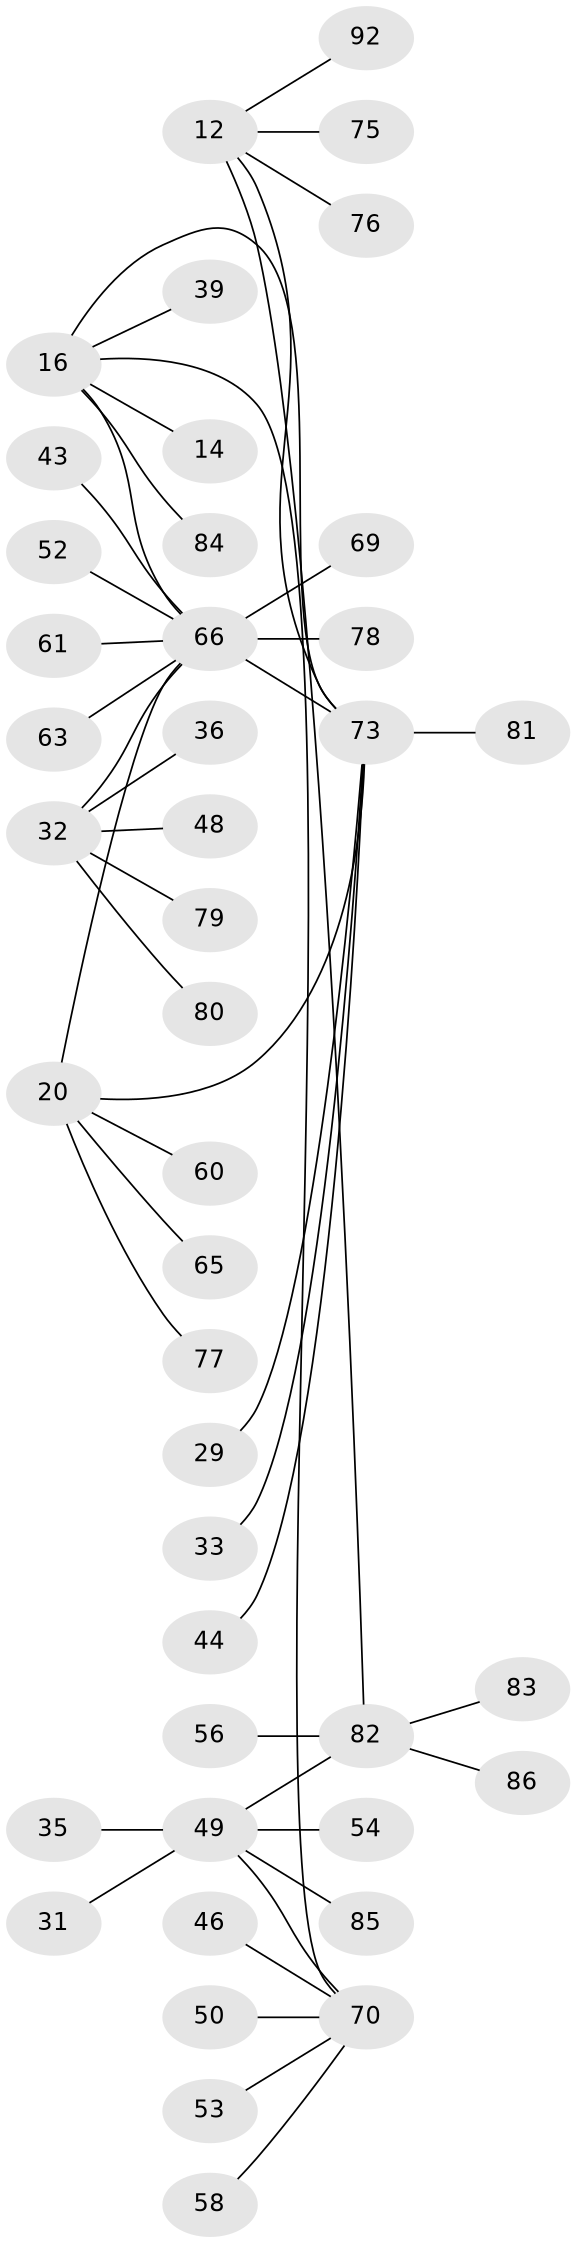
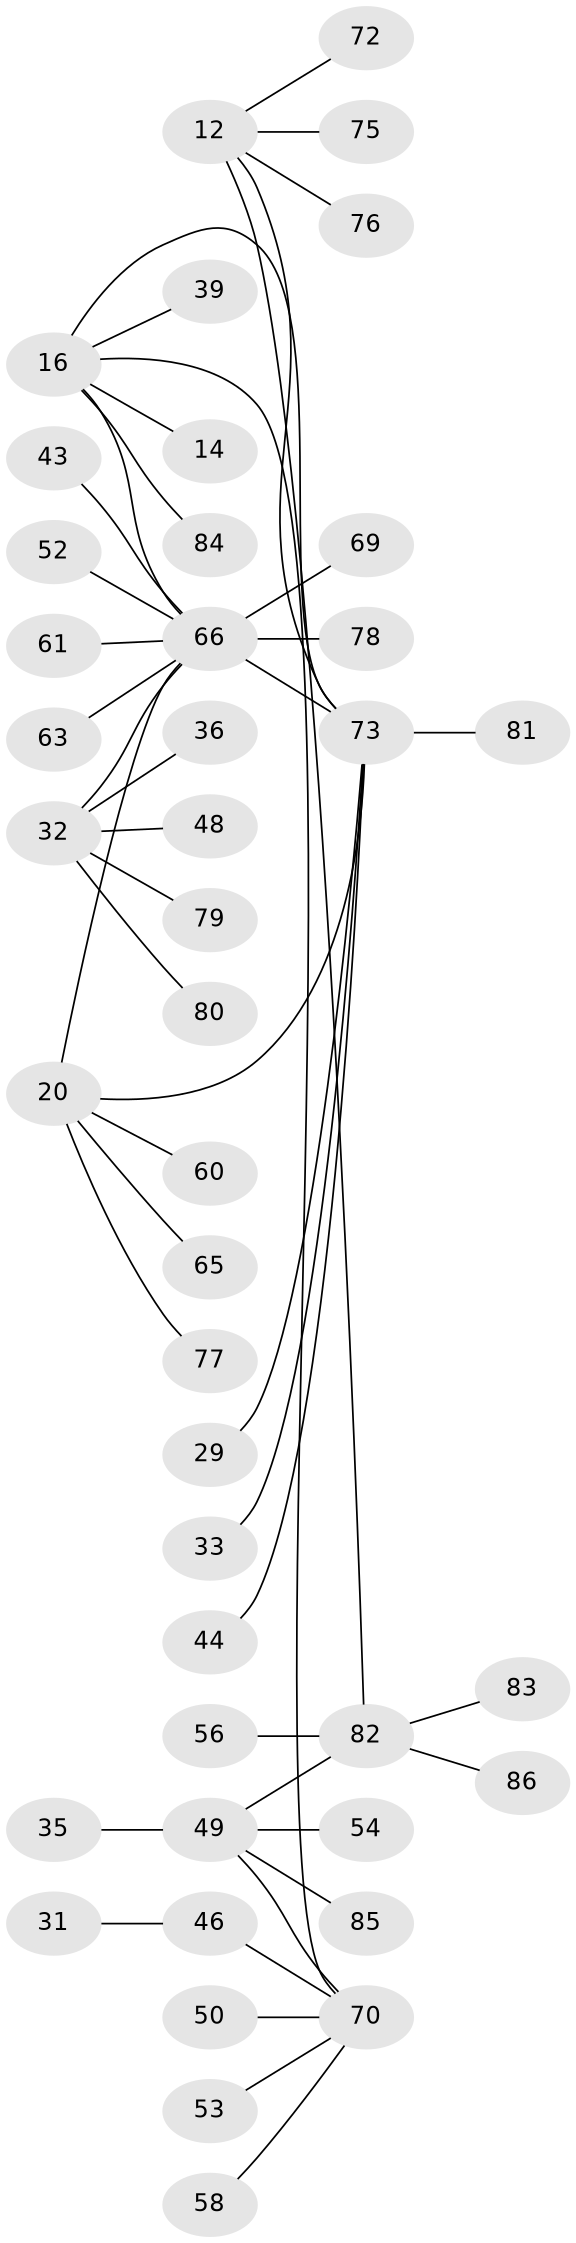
node "92": label "92" -> "72"
edge "49" -- "31": now "46" -- "31"
